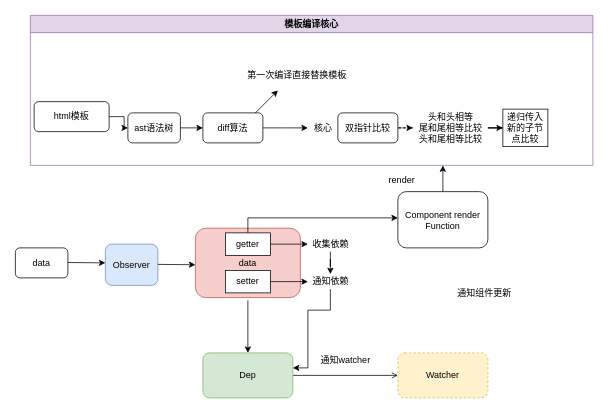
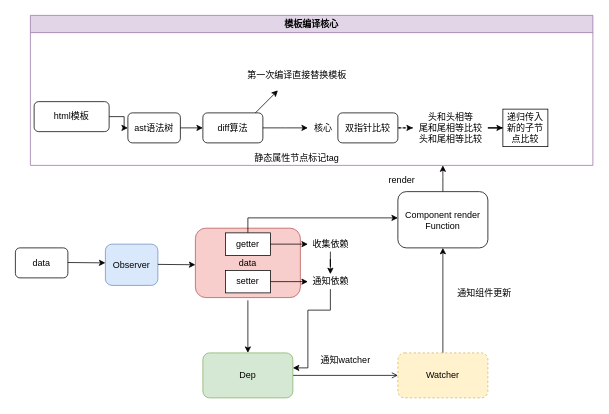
node "静态属性节点标记tag": added
edge "Watcher" -> "Component render Function": added
